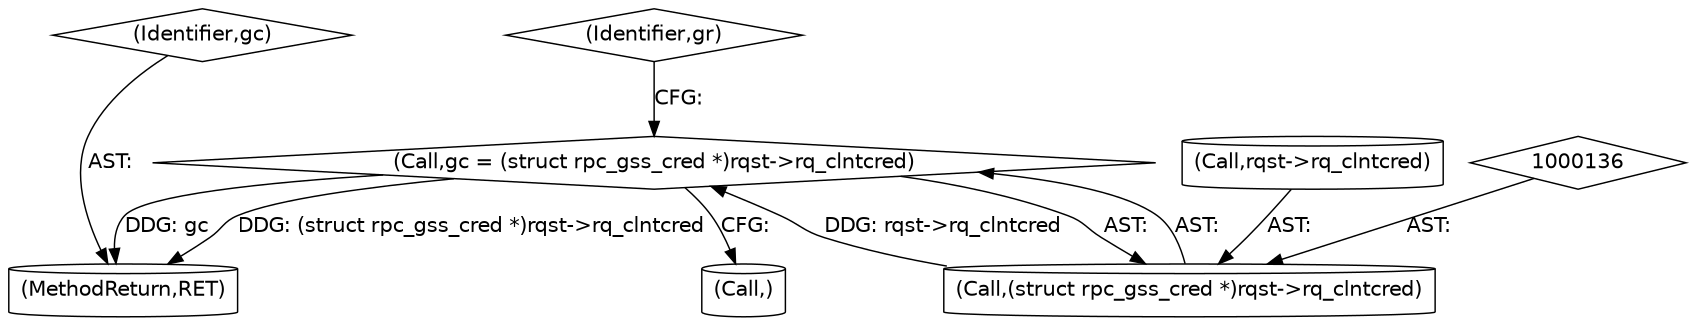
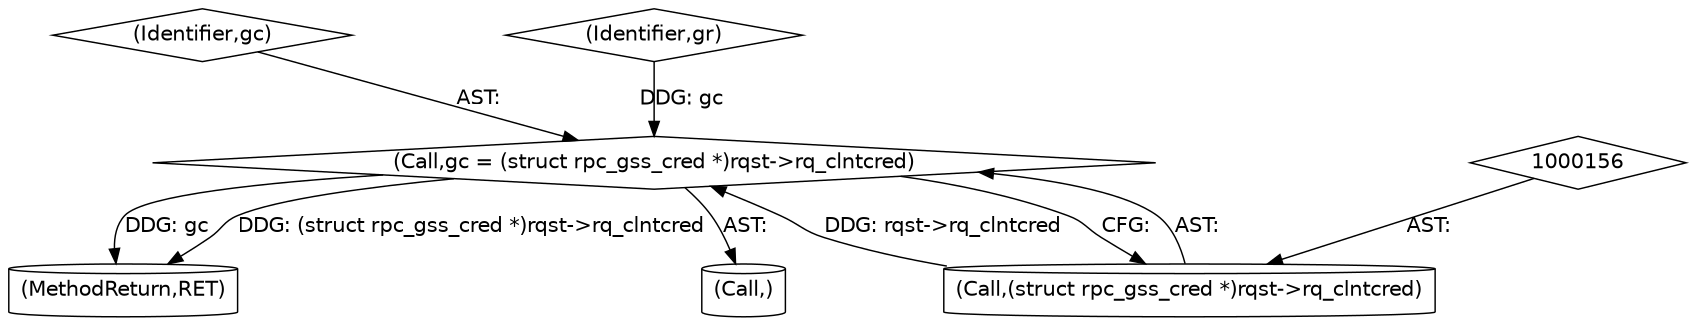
edge "(Identifier,gr)" -> "(Call,gc = (struct rpc_gss_cred *)rqst->rq_clntcred)": label "CFG: " -> "DDG: gc"
edge "(Identifier,gc)" -> "(MethodReturn,RET)": now "(Identifier,gc)" -> "(Call,gc = (struct rpc_gss_cred *)rqst->rq_clntcred)"
node "(Call,rqst->rq_clntcred)": removed
node "1000136": label "1000136" -> "1000156"
edge "(Call,gc = (struct rpc_gss_cred *)rqst->rq_clntcred)" -> "(Call,)": label "CFG: " -> "AST: "
edge "(Call,gc = (struct rpc_gss_cred *)rqst->rq_clntcred)" -> "(Call,(struct rpc_gss_cred *)rqst->rq_clntcred)": label "AST: " -> "CFG: "
